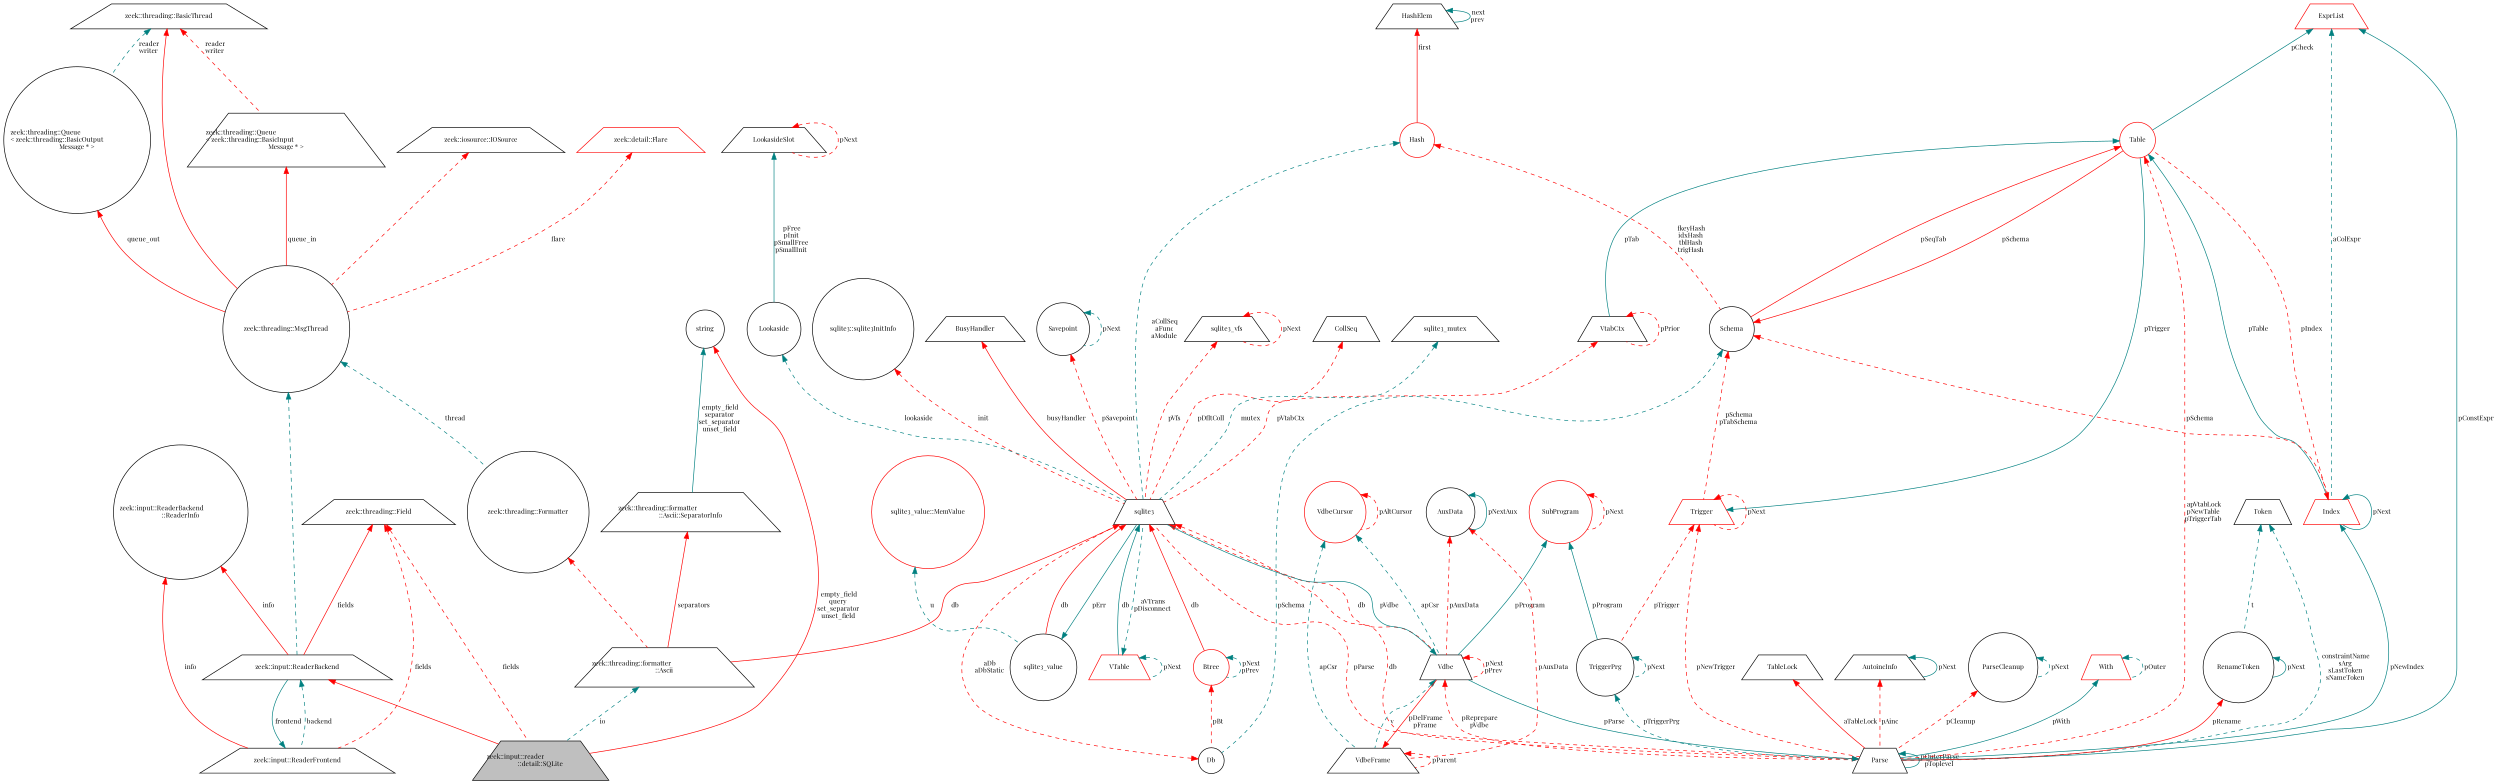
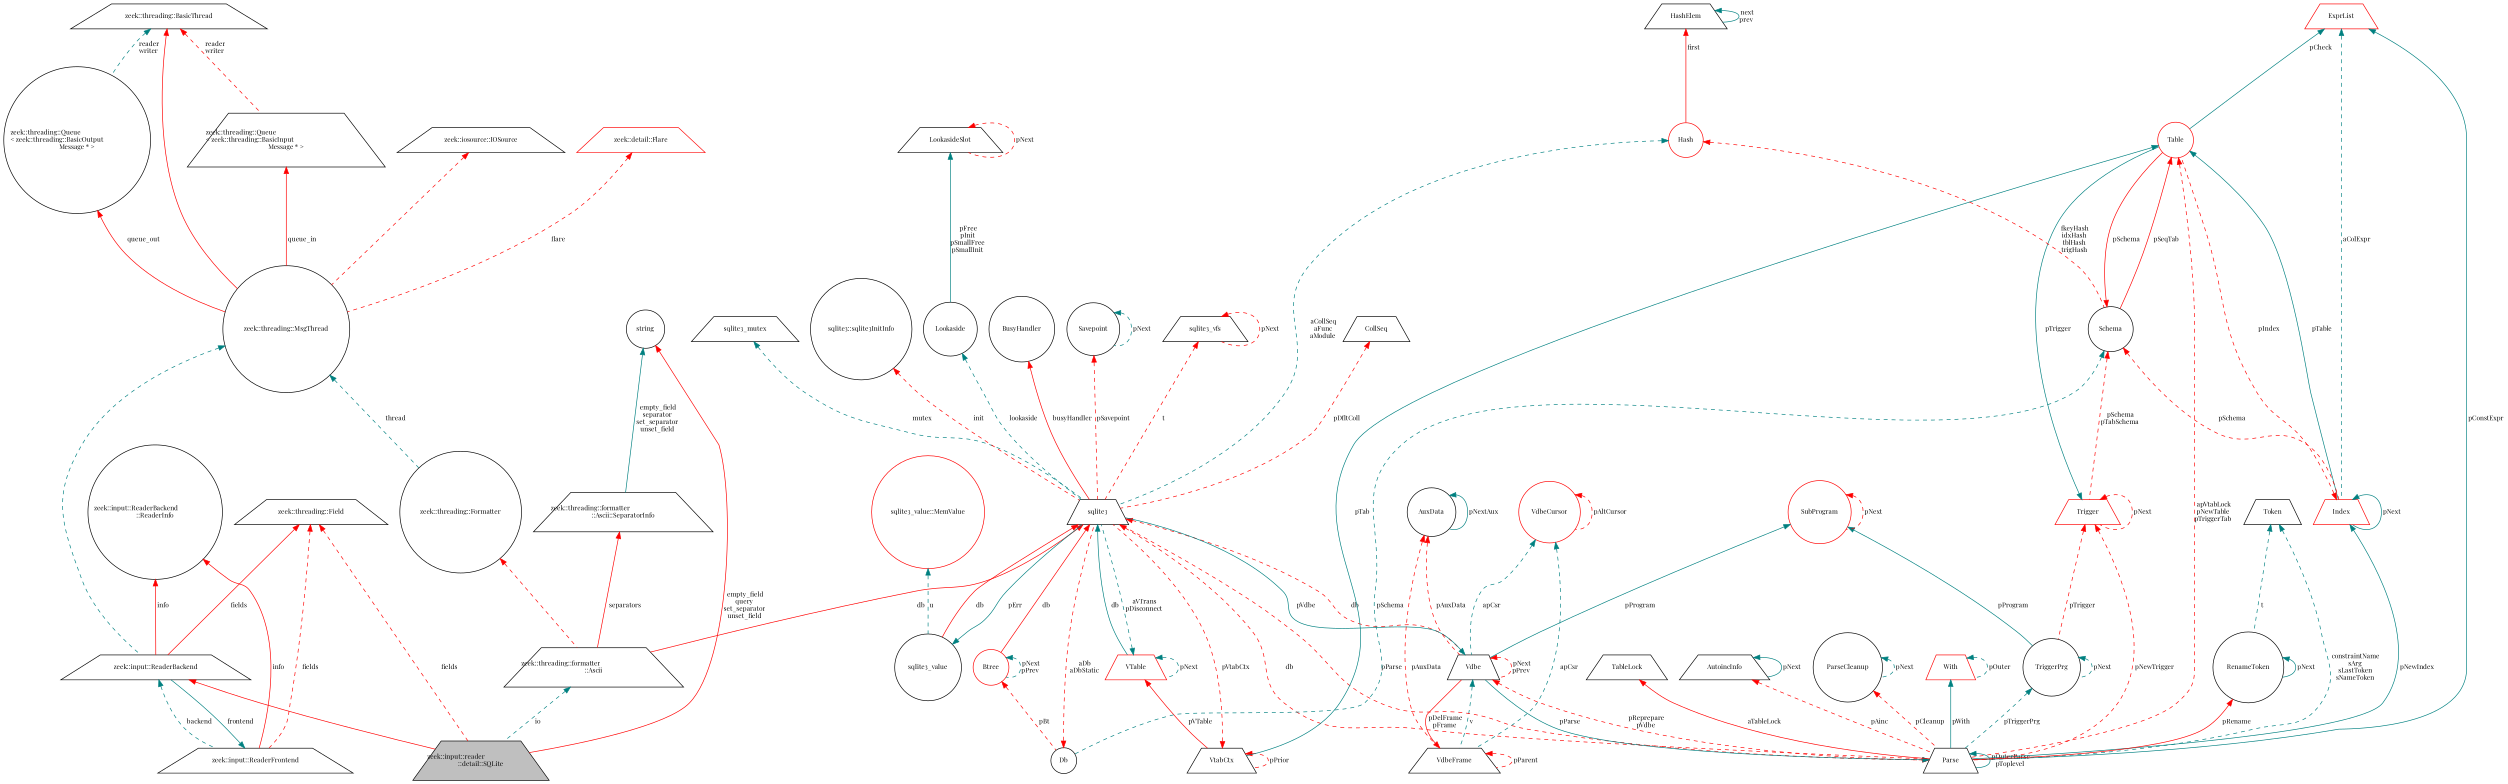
node "BusyHandler": shape trapezium -> circle
edge "sqlite3" -> "sqlite3_vfs": label " pVfs" -> " t"
edge "VtabCtx" -> "VTable": added, label "pVTable"
